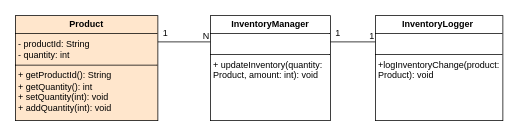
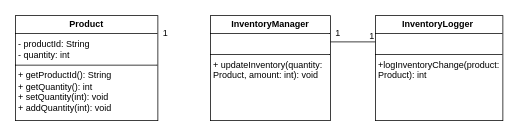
node "InventoryLogger +logInventoryChange(product: Product): void": label "InventoryLogger +logInventoryChange(product: Product): void" -> "InventoryLogger +logInventoryChange(product: Product): int"
edge "Product - productId: String - quantity: int + getProductId(): String + getQuantity(): int + setQuantity(int): void + addQuantity(int): void" -- "InventoryManager + updateInventory(quantity: Product, amount: int): void": removed, label "N"
node "Product - productId: String - quantity: int + getProductId(): String + getQuantity(): int + setQuantity(int): void + addQuantity(int): void": fillcolor #ffe6cc -> #ffffff
